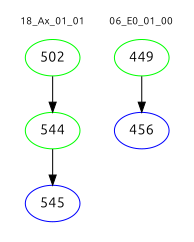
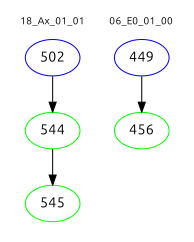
node "502": color green -> blue
node "449": color green -> blue
node "456": color blue -> green
node "545": color blue -> green
